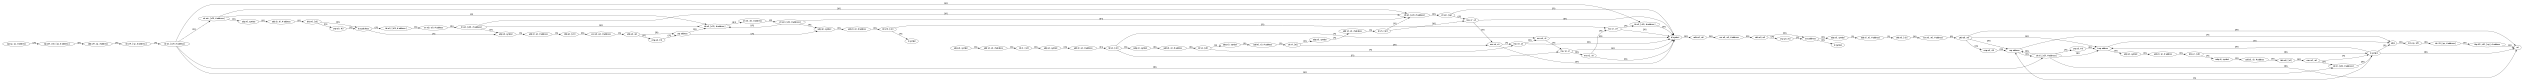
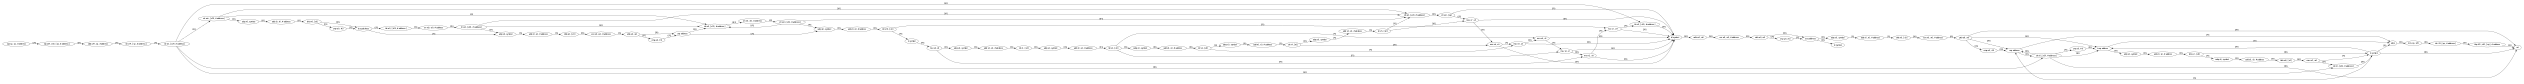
node "mov x8 , x0": added
